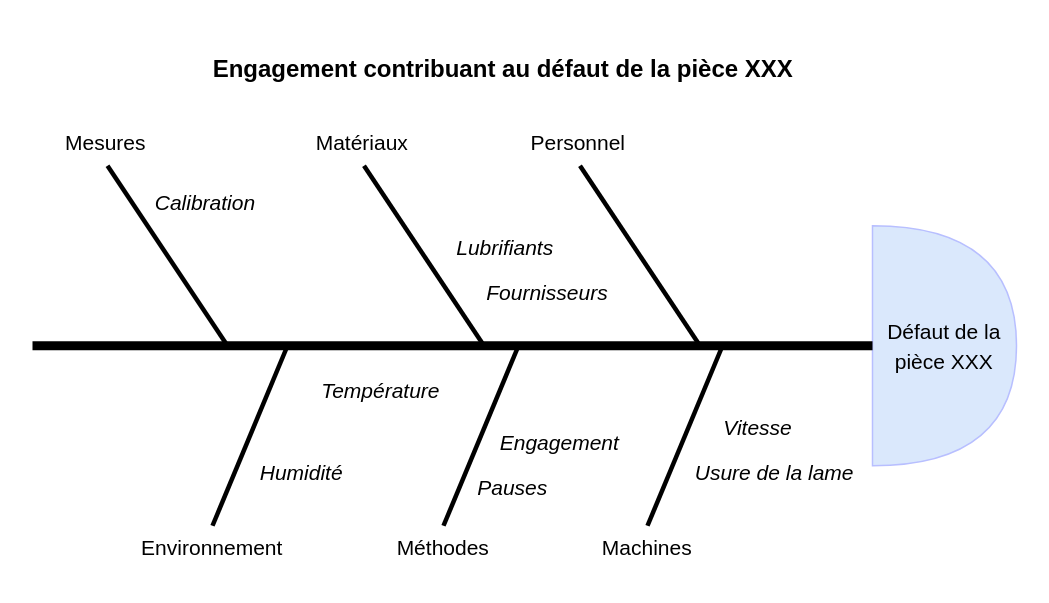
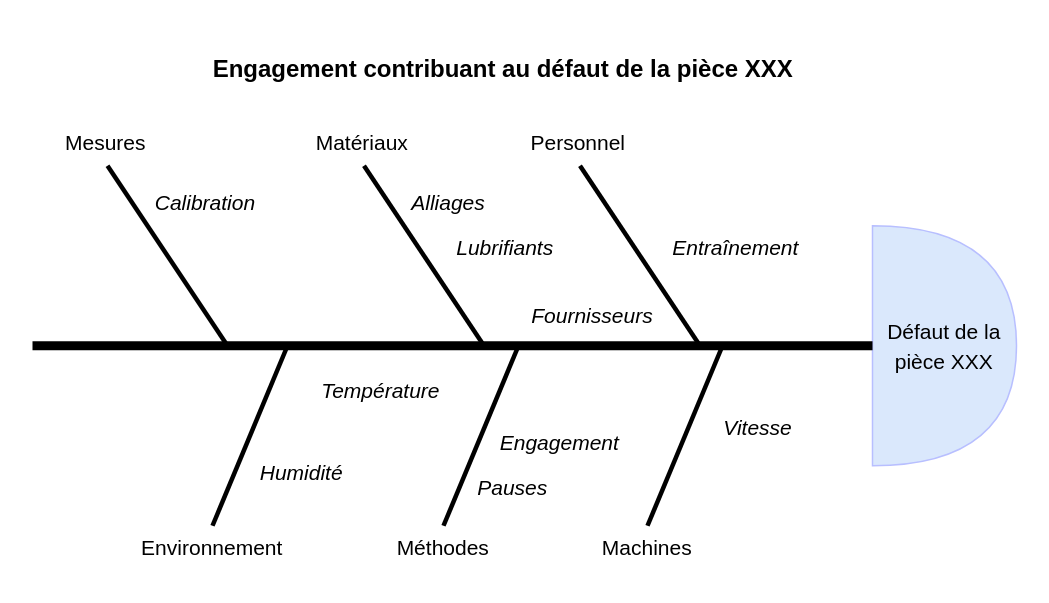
node "Alliages": added
node "Entraînement": added
node "Fournisseurs": moved (551, 293) -> (596, 316)
node "Usure de la lame": removed
